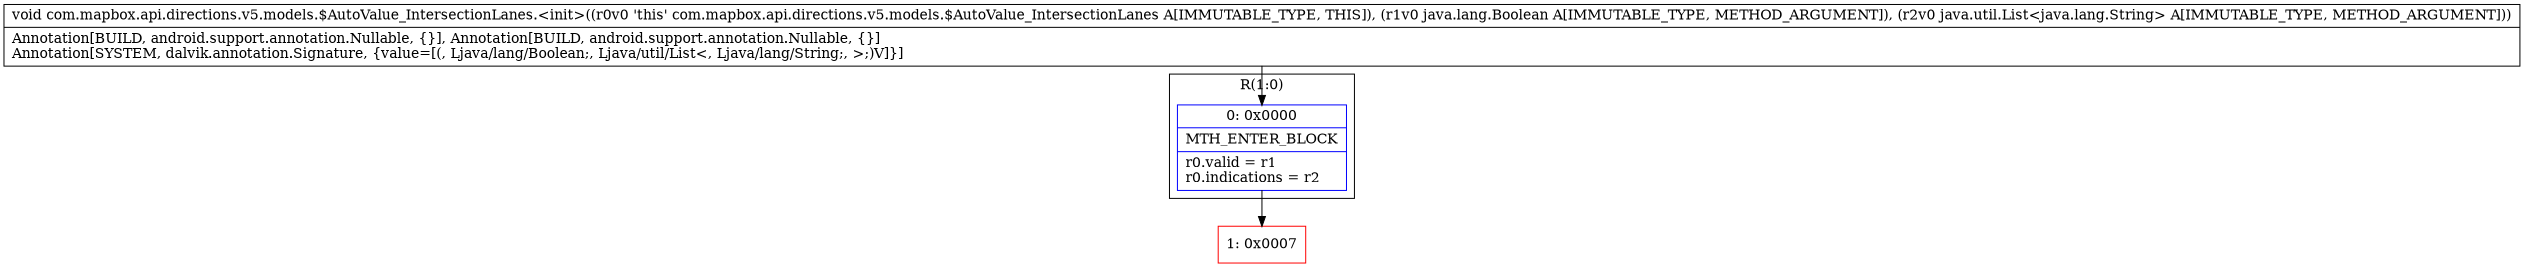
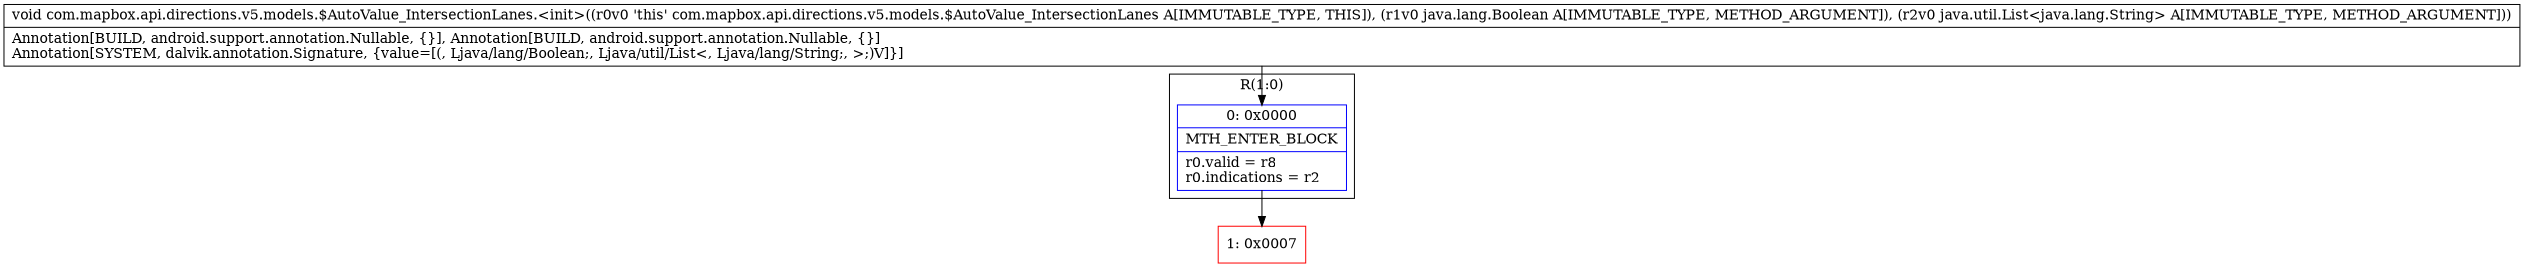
node "0: 0x0000": text "r0.valid = r1" -> "r0.valid = r8"
